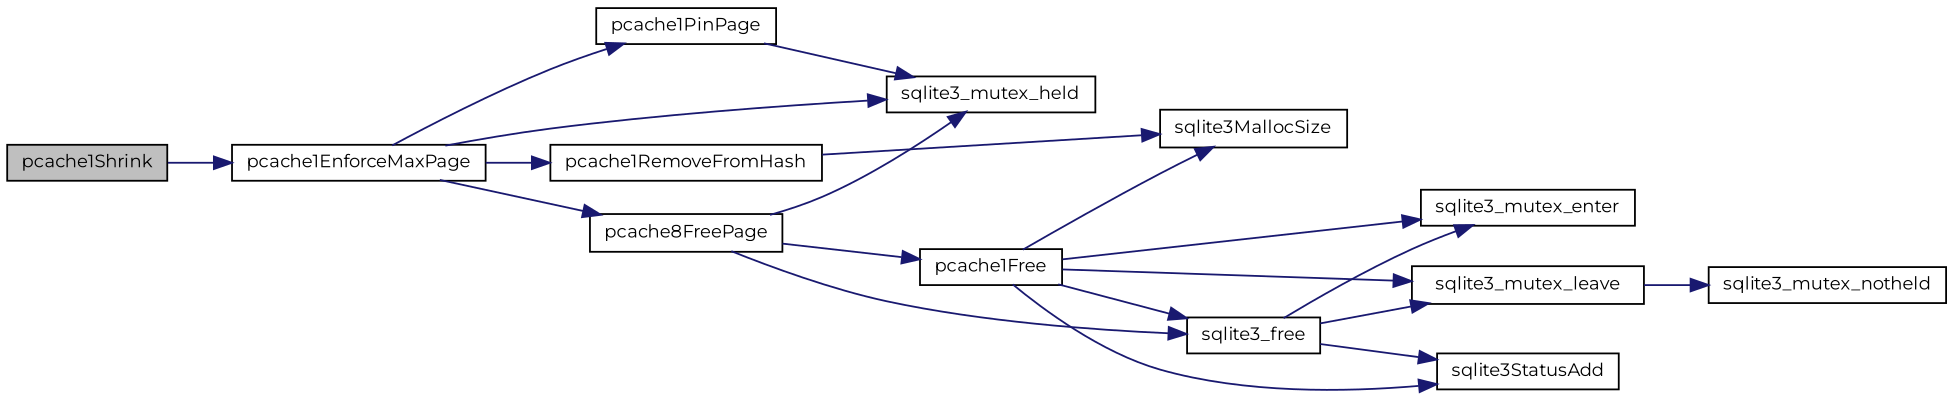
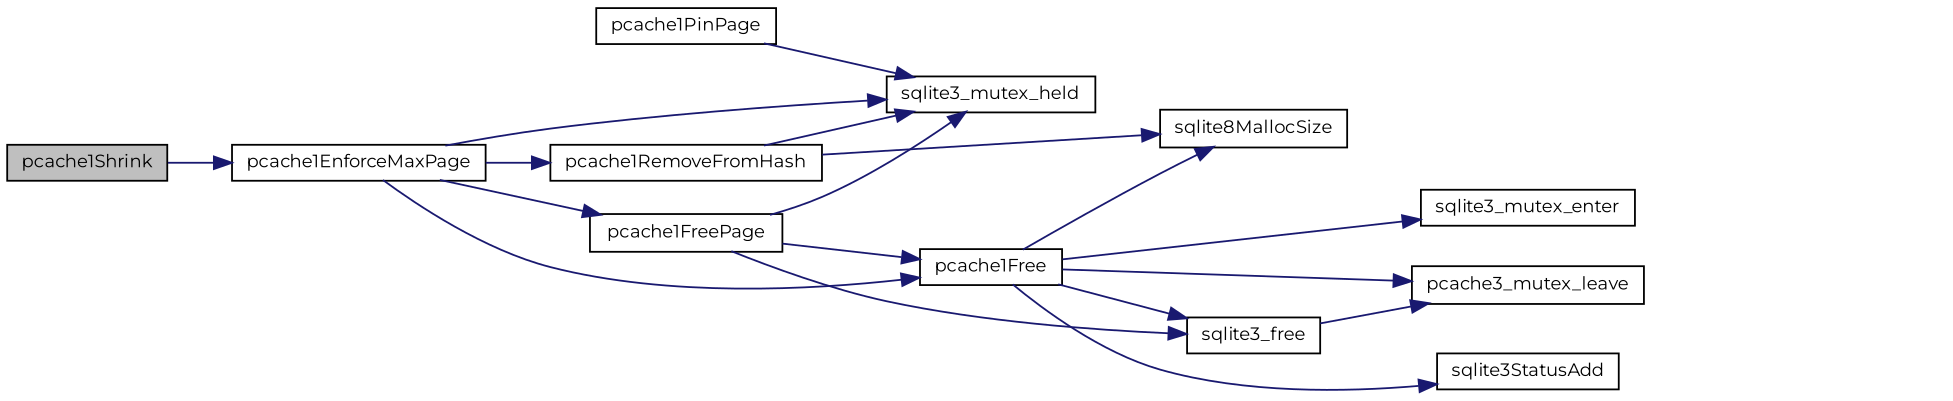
edge "pcache1EnforceMaxPage" -> "pcache1PinPage": now "pcache1EnforceMaxPage" -> "pcache1Free"
node "sqlite3MallocSize": label "sqlite3MallocSize" -> "sqlite8MallocSize"
edge "pcache1RemoveFromHash" -> "sqlite3_mutex_held": added
node "pcache8FreePage": label "pcache8FreePage" -> "pcache1FreePage"
edge "sqlite3_free" -> "sqlite3_mutex_enter": removed
node "sqlite3_mutex_leave": label "sqlite3_mutex_leave" -> "pcache3_mutex_leave"
node "sqlite3_mutex_notheld": removed
edge "sqlite3_free" -> "sqlite3StatusAdd": removed
